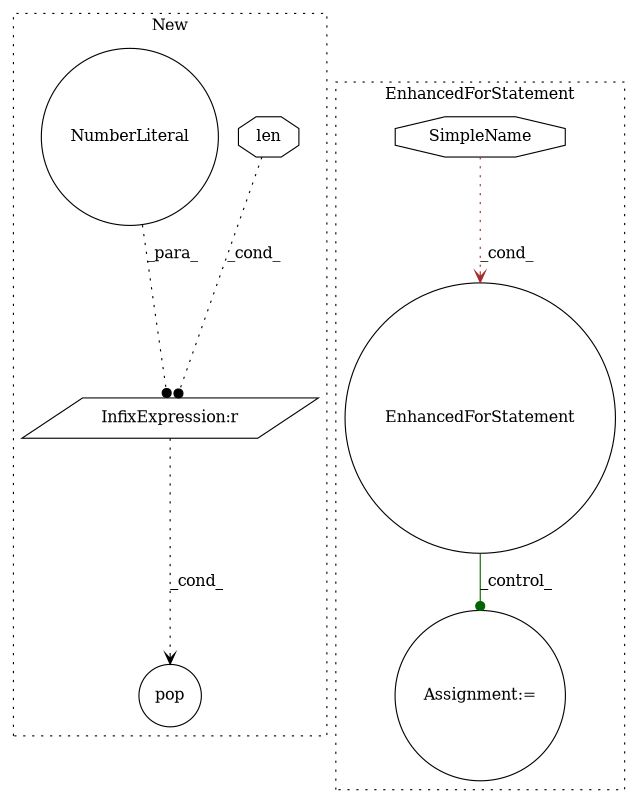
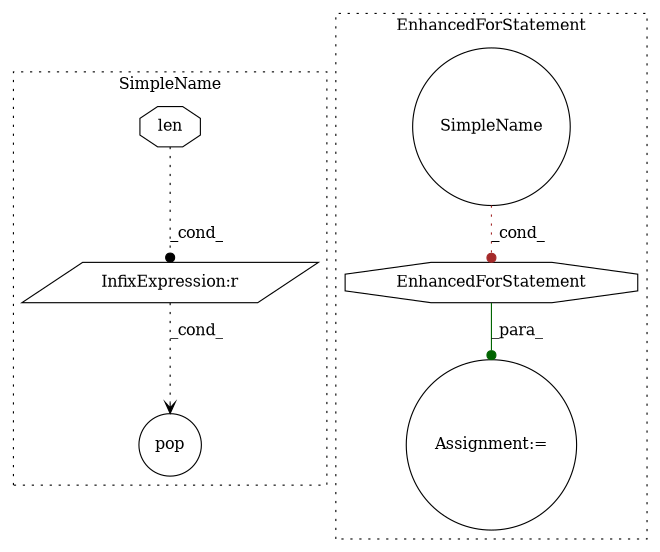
cluster "New": label "New" -> "SimpleName"
node "NumberLiteral": removed
node "SimpleName": shape octagon -> circle
edge "SimpleName" -> "EnhancedForStatement": arrowhead vee -> dot
node "EnhancedForStatement": shape circle -> octagon
edge "EnhancedForStatement" -> "Assignment:=": label "_control_" -> "_para_"
